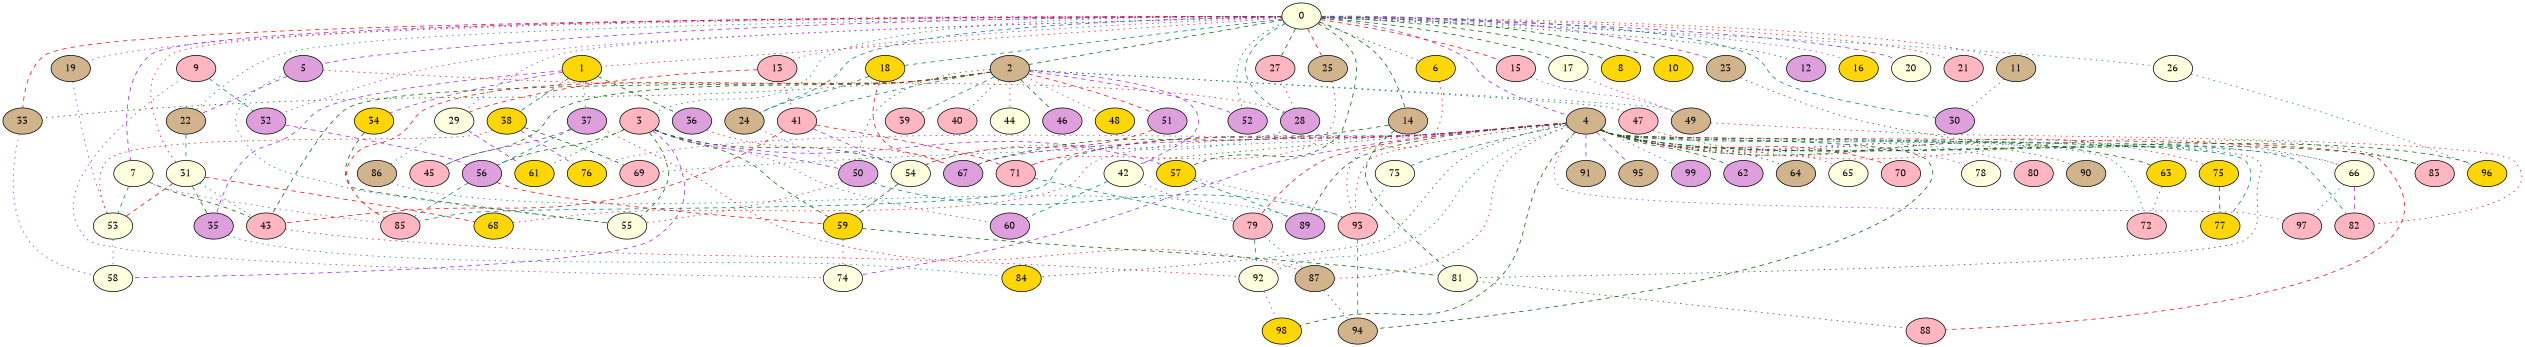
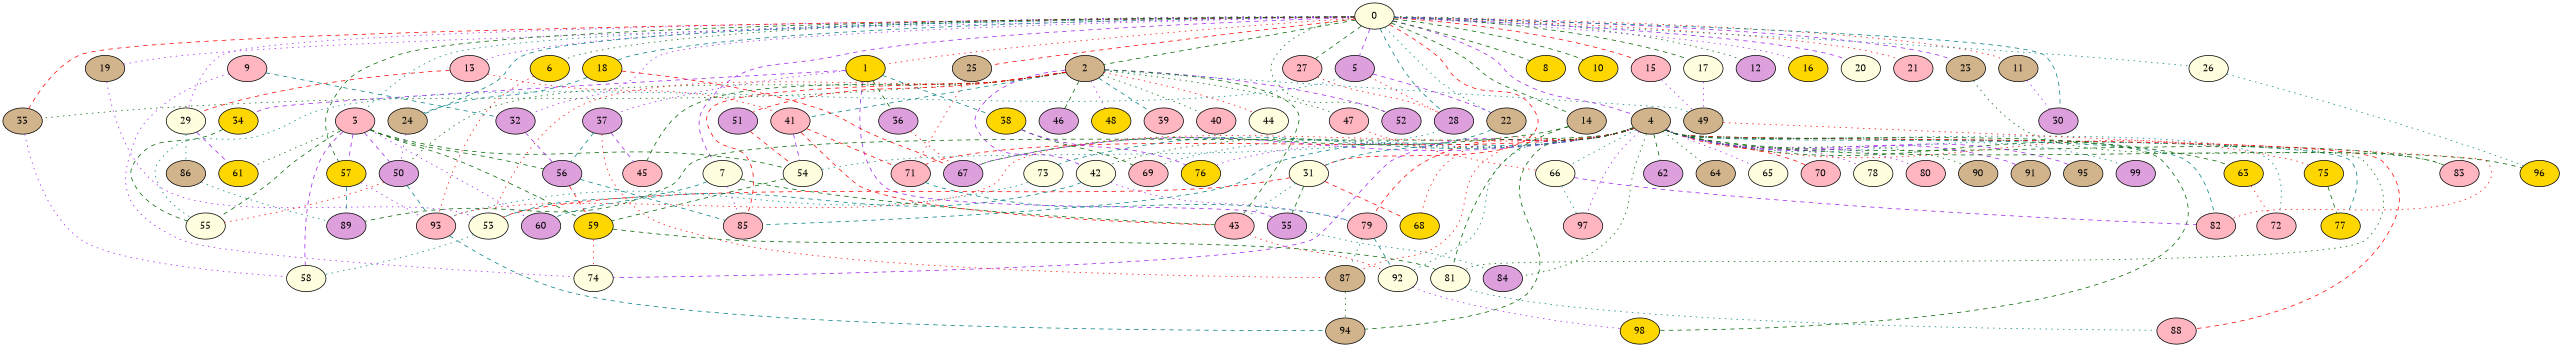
edge "0" -- "31": style dotted -> dashed
edge "38" -- "53": now "2" -- "53"
node "84": fillcolor gold -> plum
edge "81" -- "88": color darkgreen -> teal
